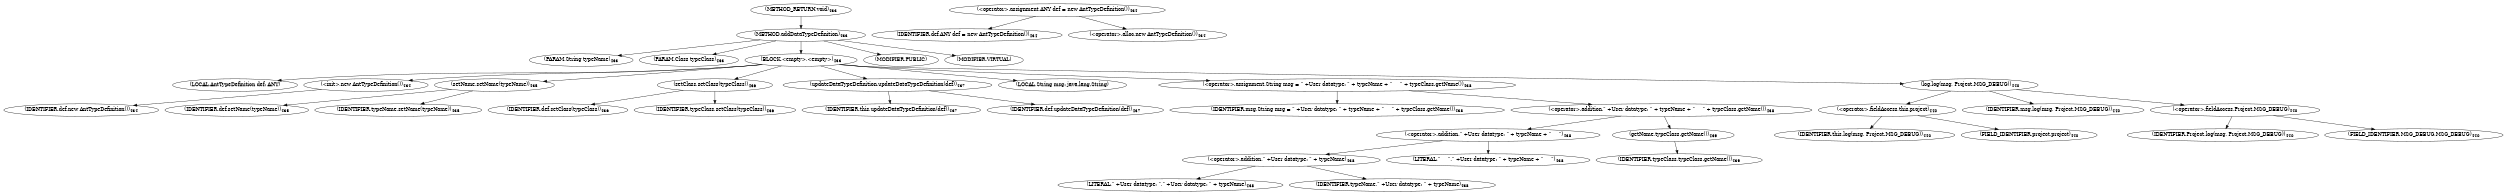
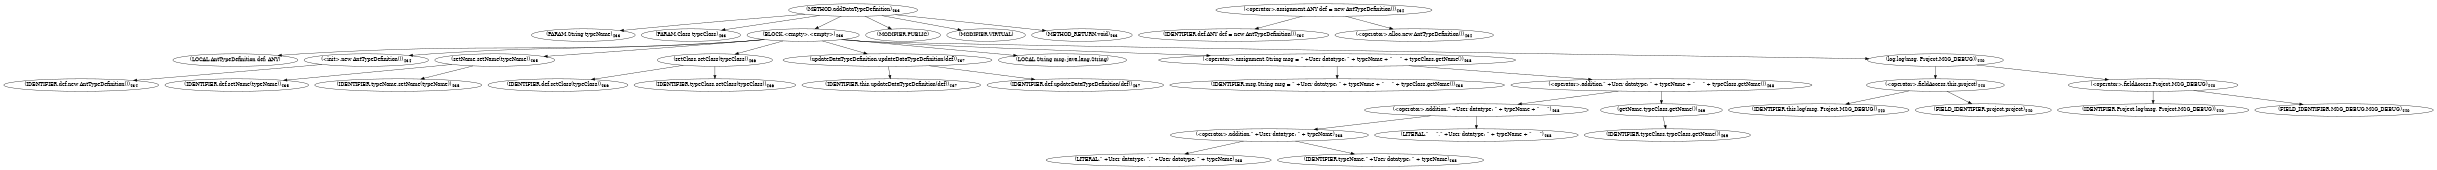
edge "(METHOD_RETURN,void)" -> "(METHOD,addDataTypeDefinition)": reversed
node "(IDENTIFIER,msg,log(msg, Project.MSG_DEBUG))": removed
